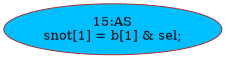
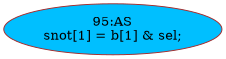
node "15:AS snot[1] = b[1] & sel;": label "15:AS snot[1] = b[1] & sel;" -> "95:AS snot[1] = b[1] & sel;"
